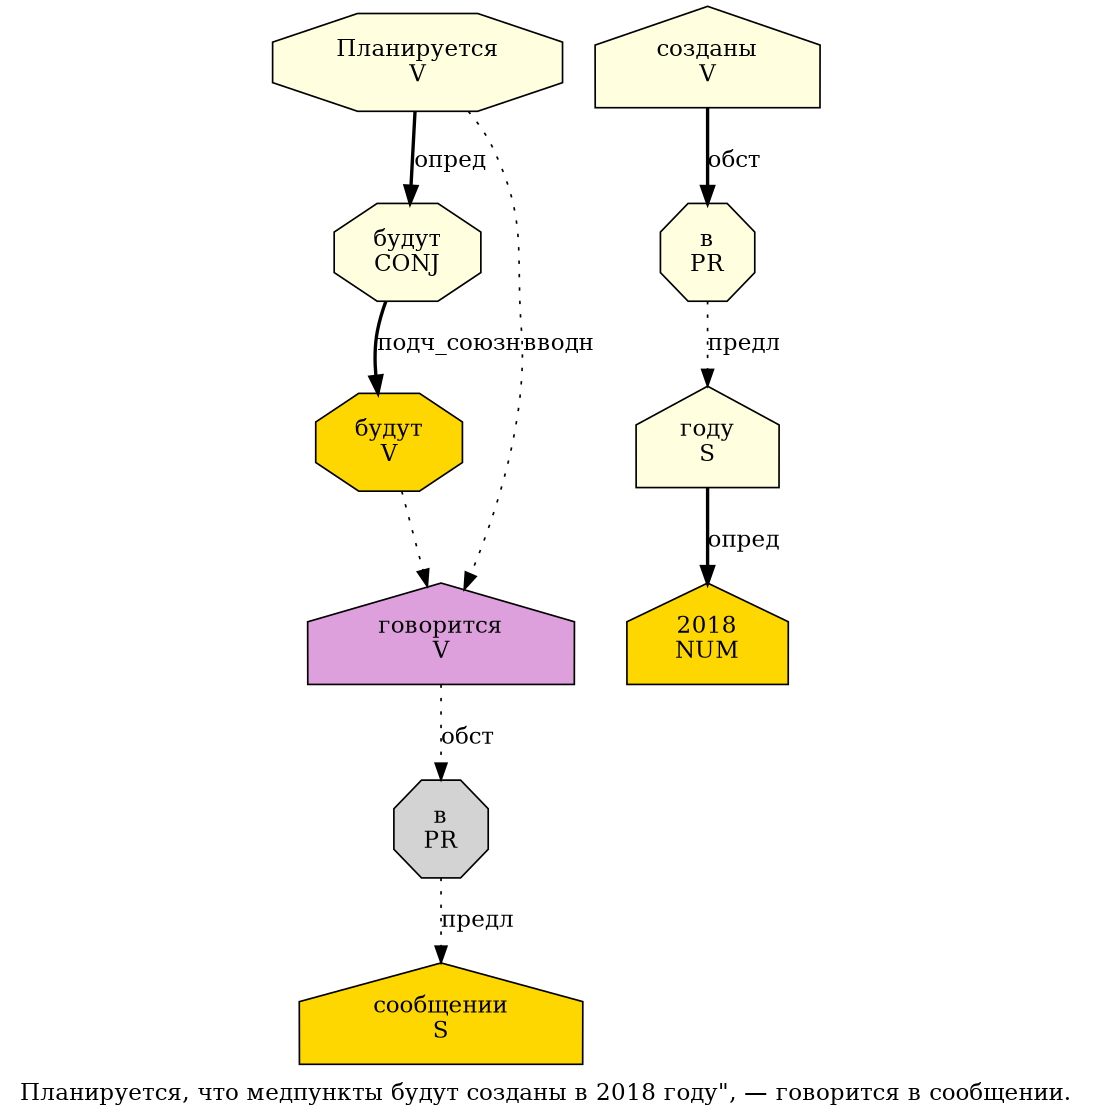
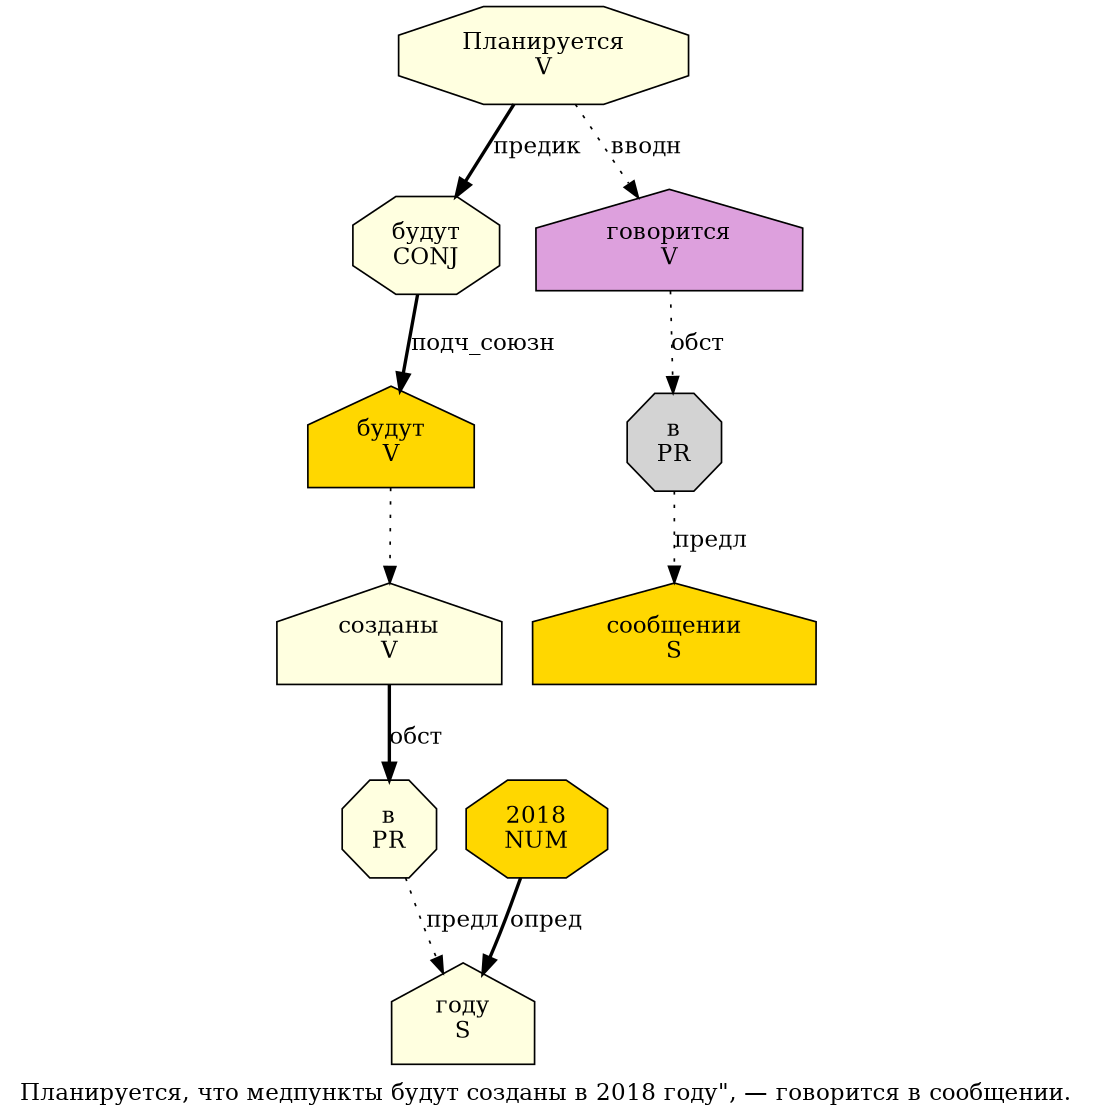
edge "Планируется V" -> "будут CONJ": label "опред" -> "предик"
node "будут V": shape octagon -> house
edge "году S" -> "2018 NUM": reversed
edge "будут V" -> "говорится V": now "будут V" -> "созданы V"
node "2018 NUM": shape house -> octagon
